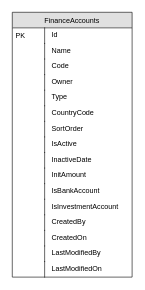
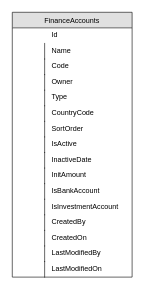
node "PK": removed
